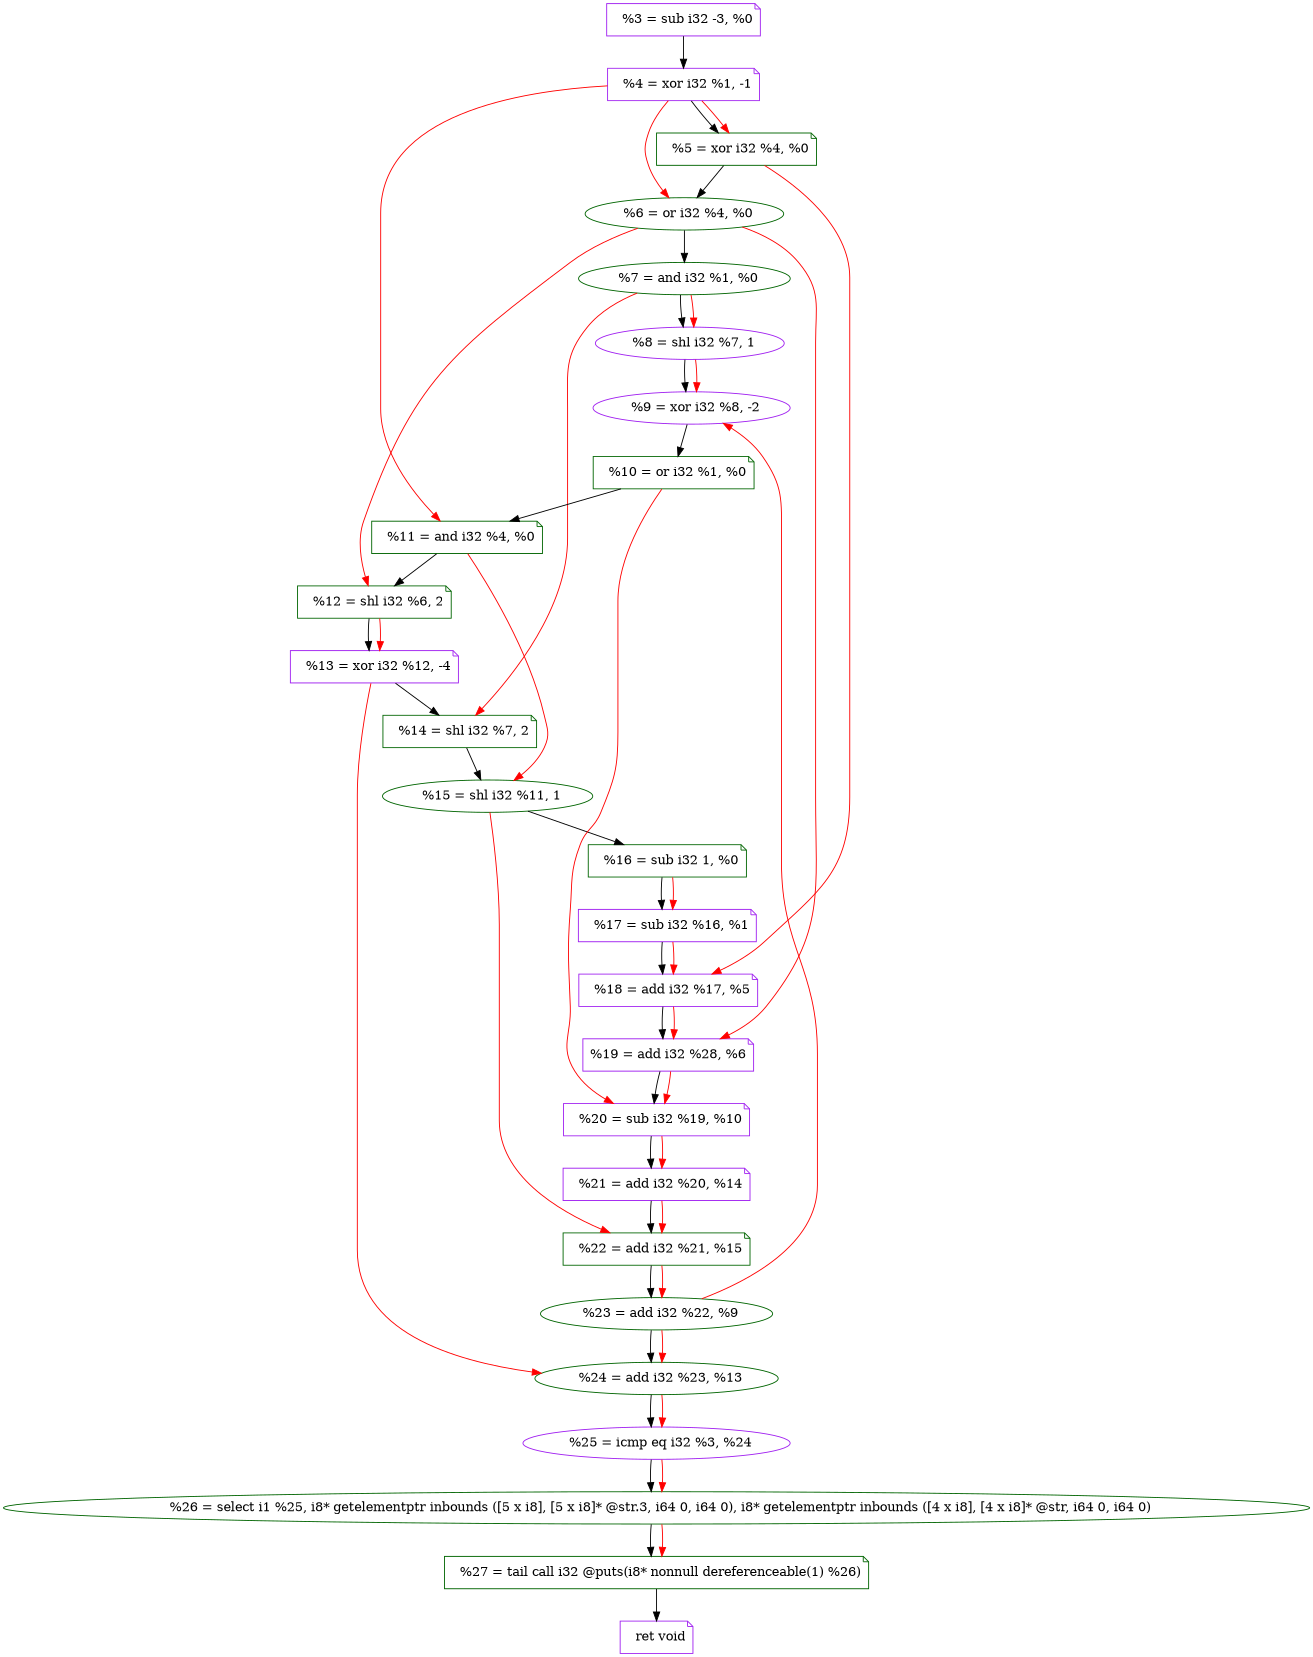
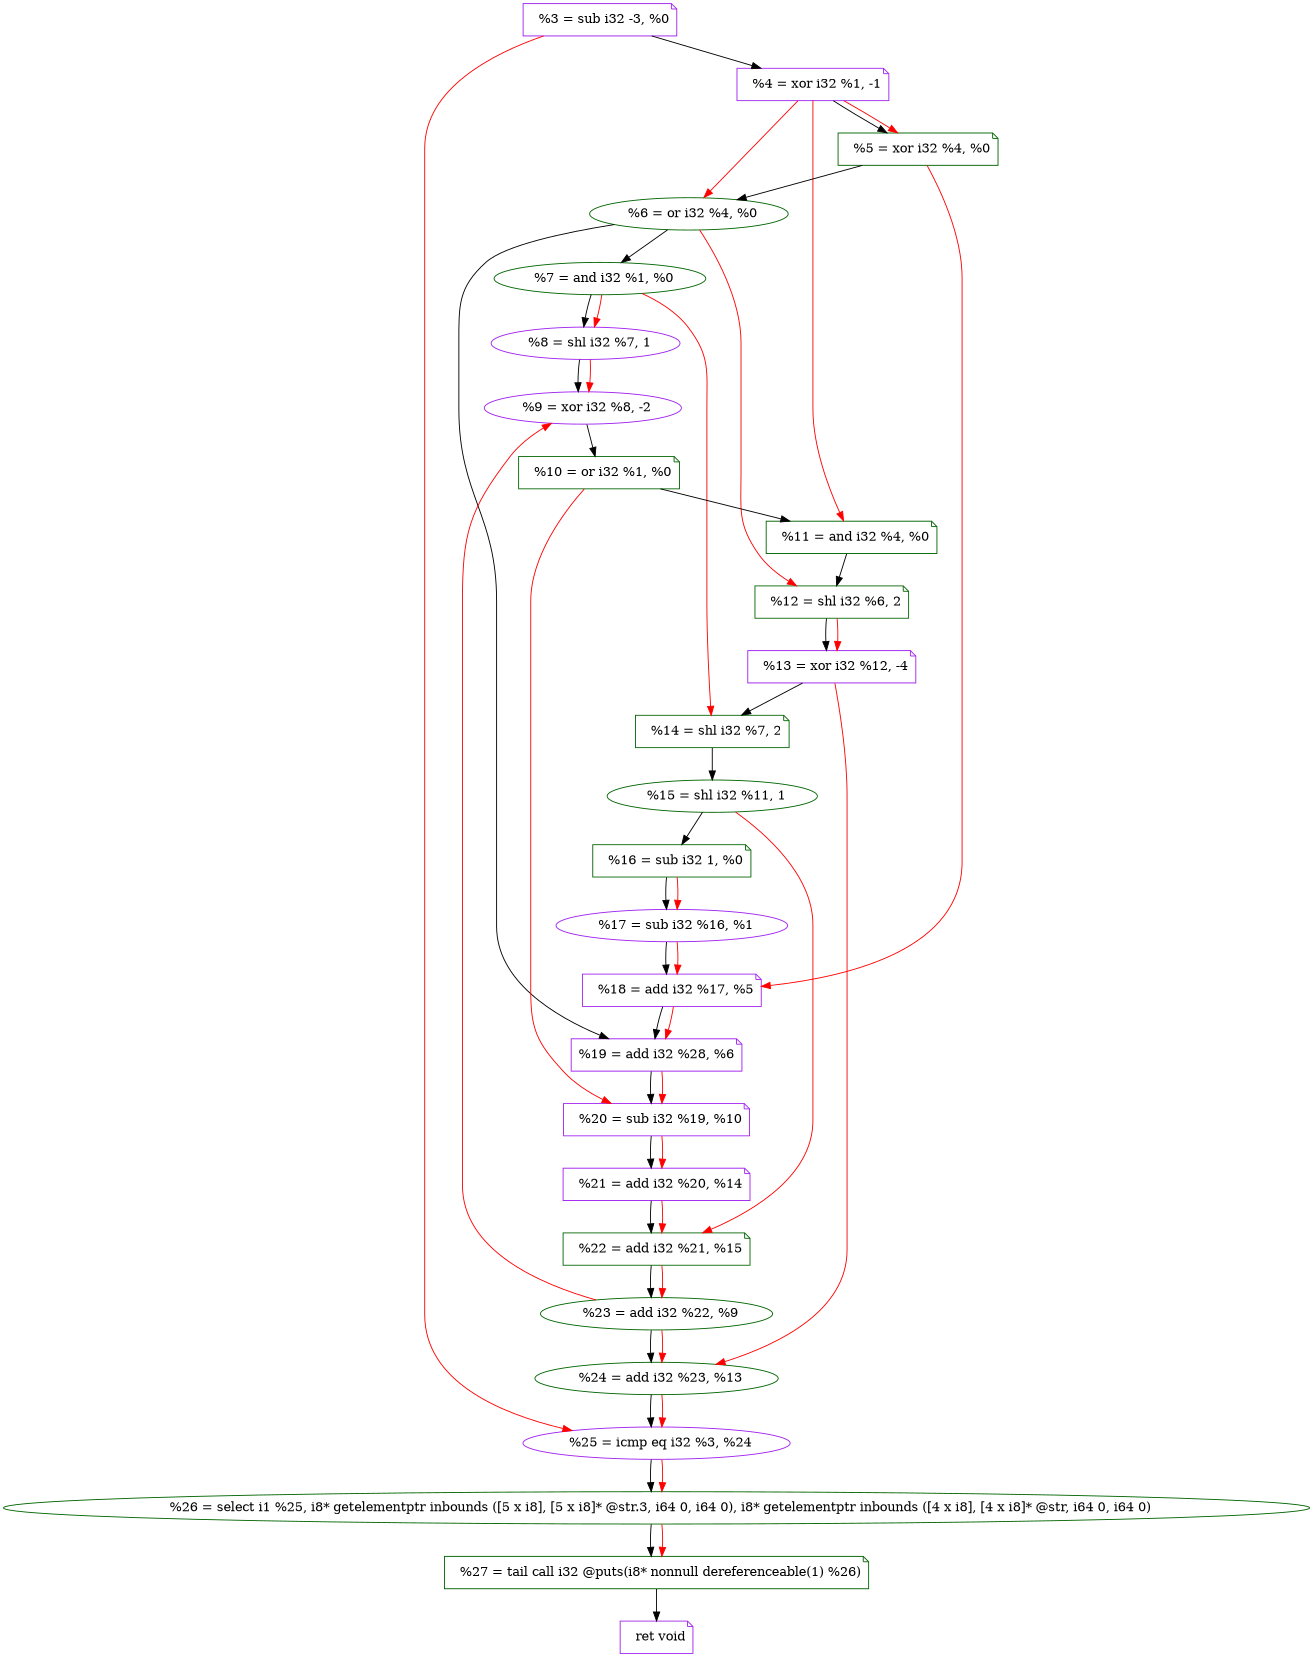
edge "%6 = or i32 %4, %0" -> "%19 = add i32 %28, %6": color red -> black
edge "%11 = and i32 %4, %0" -> "%15 = shl i32 %11, 1": removed
edge "%3 = sub i32 -3, %0" -> "%25 = icmp eq i32 %3, %24": added
node "%17 = sub i32 %16, %1": shape note -> ellipse
